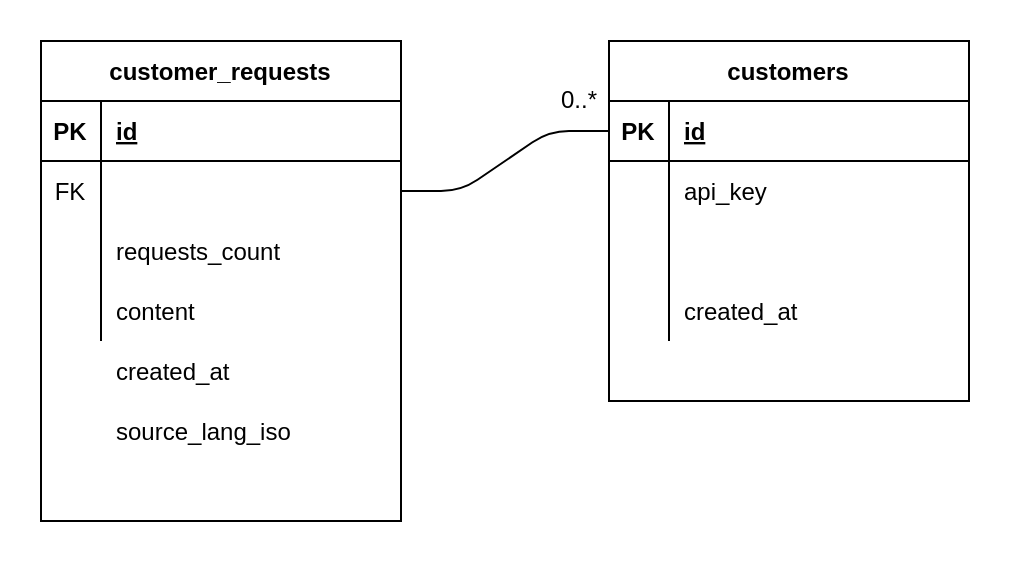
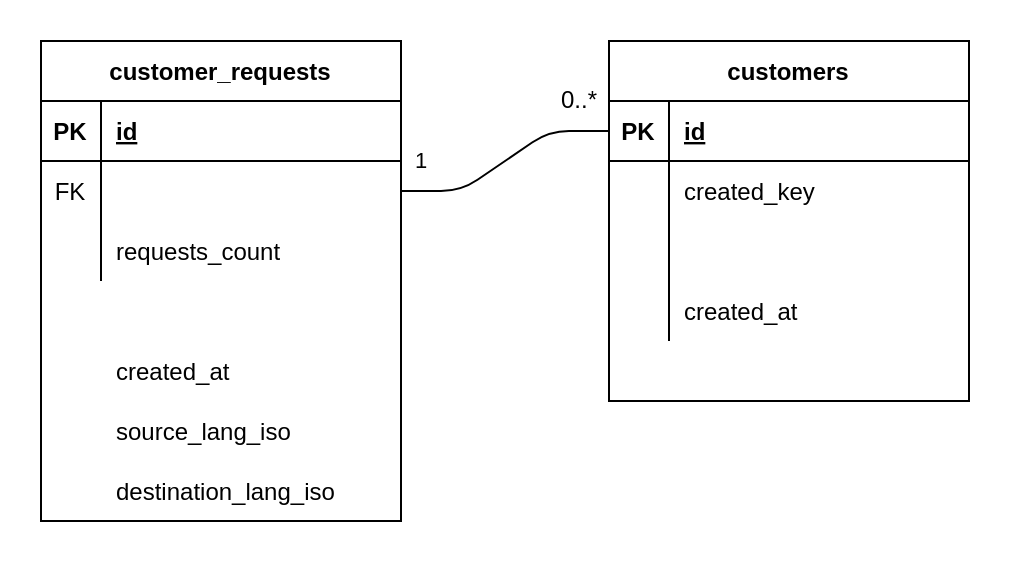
node "1": added
node "api_key": label "api_key" -> "created_key"
node "content": removed
node "destination_lang_iso": added
